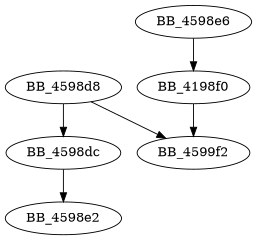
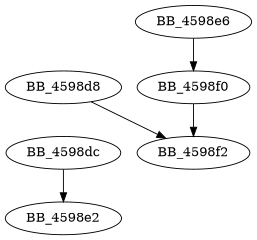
node "BB_4198f0": label "BB_4198f0" -> "BB_4598f0"
edge "BB_4598d8" -> "BB_4598dc": removed
node "BB_4599f2": label "BB_4599f2" -> "BB_4598f2"
